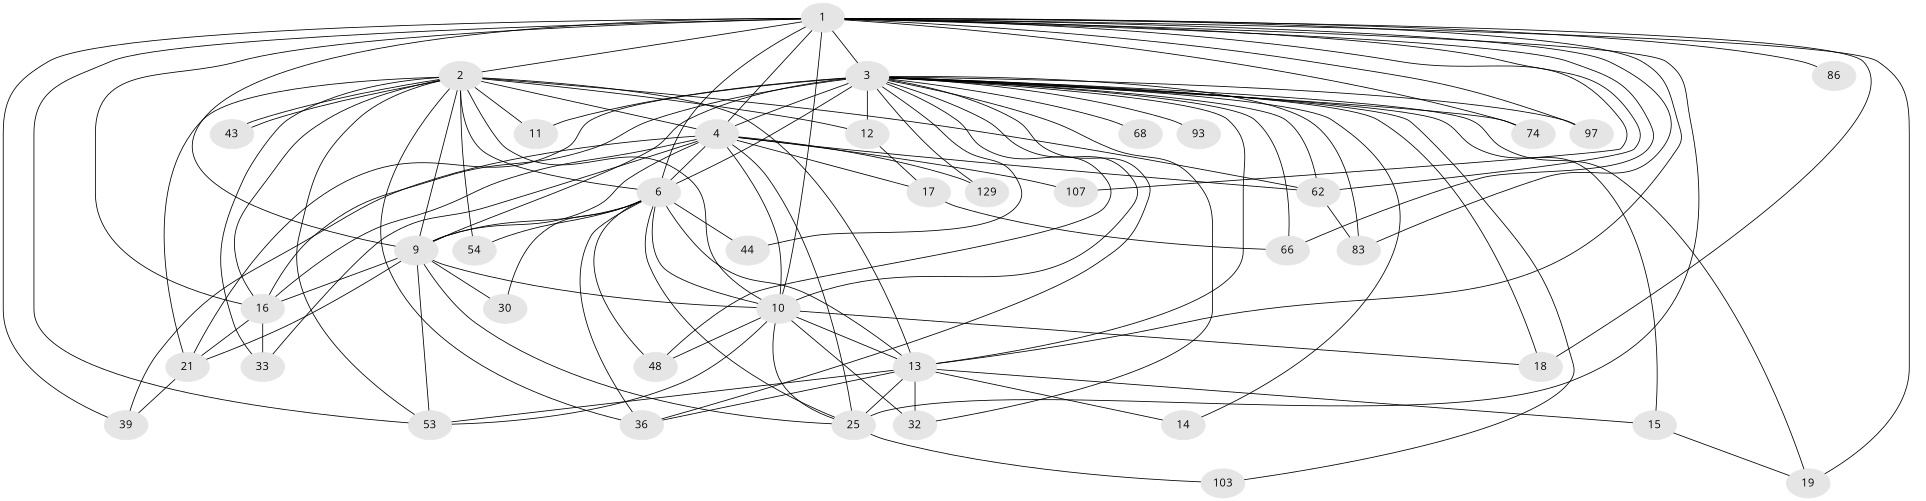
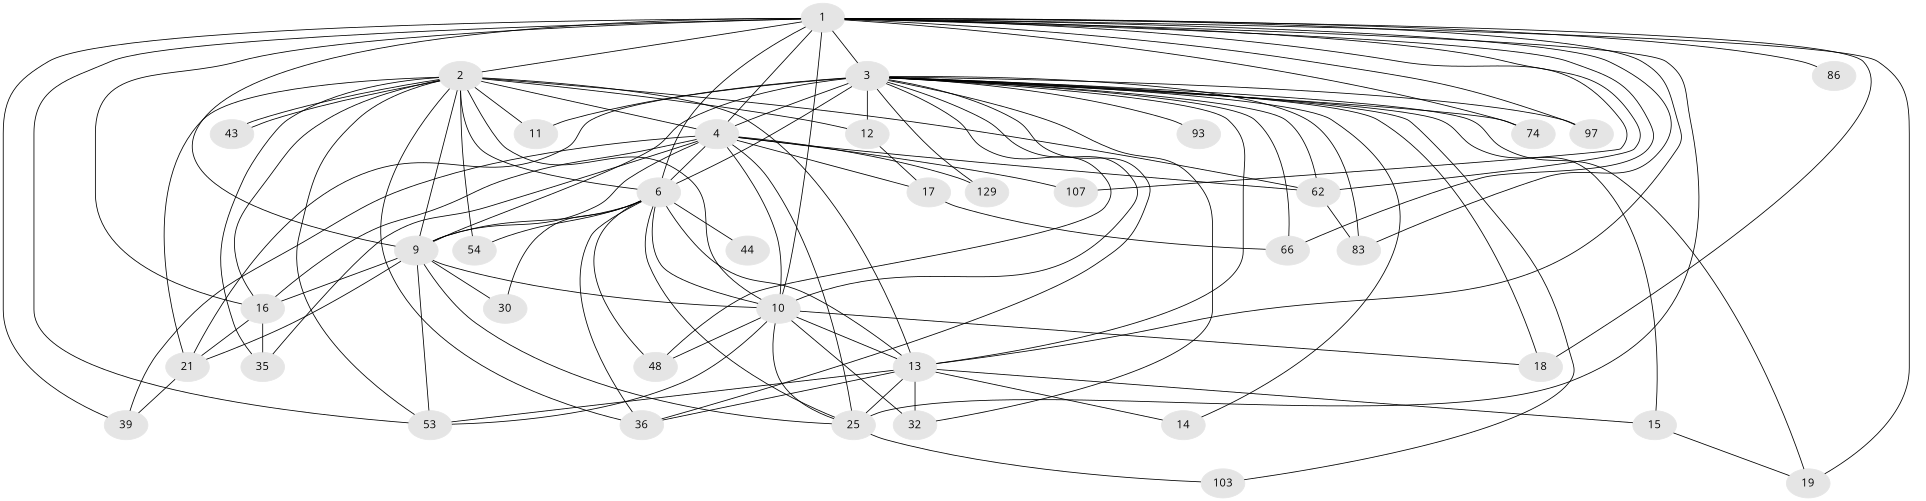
node "68": removed
edge "3" -- "16": removed
edge "3" -- "44": removed
node "33": label "33" -> "35"
